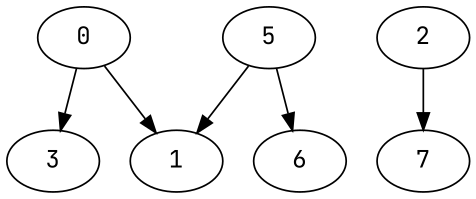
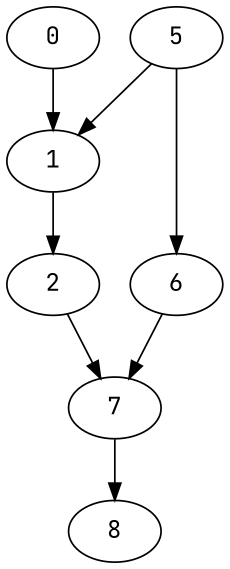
node "3": removed
edge "1" -> "2": added
edge "6" -> "7": added
node "8": added
